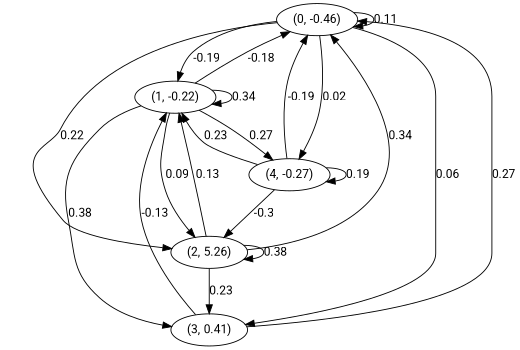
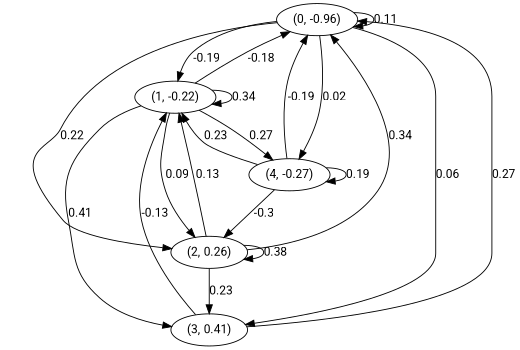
node "(0, -0.46)": label "(0, -0.46)" -> "(0, -0.96)"
edge "(1, -0.22)" -> "(3, 0.41)": label "0.38" -> "0.41"
node "(2, 5.26)": label "(2, 5.26)" -> "(2, 0.26)"
